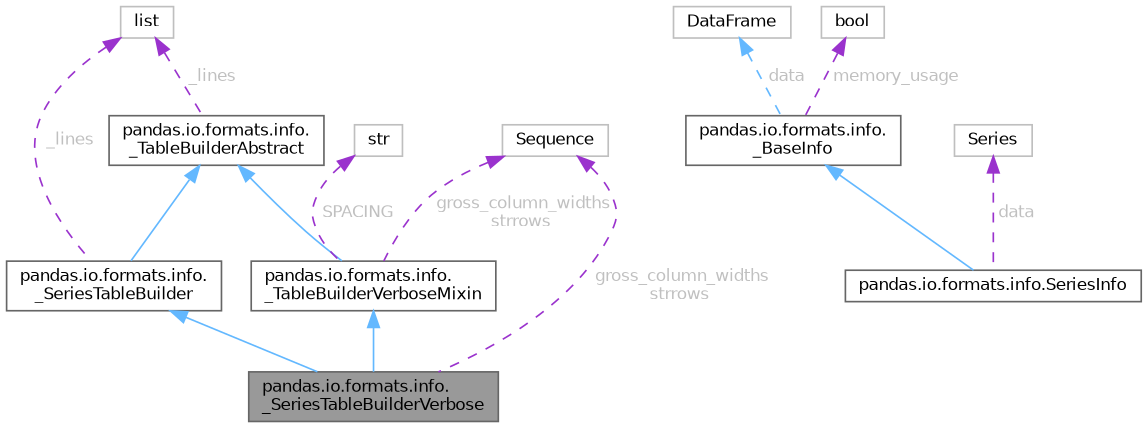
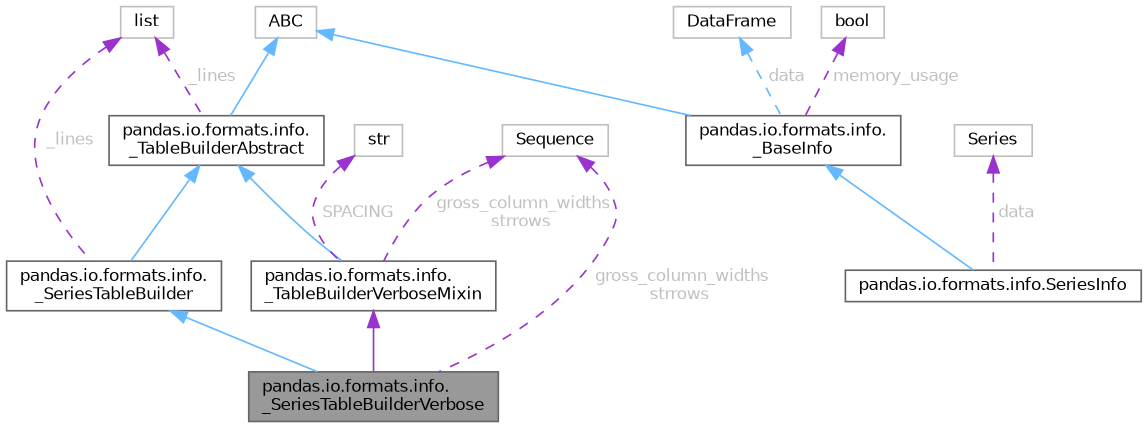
node "ABC": added
edge "pandas.io.formats.info. _SeriesTableBuilderVerbose" -> "pandas.io.formats.info. _TableBuilderVerboseMixin": color steelblue1 -> darkorchid3
